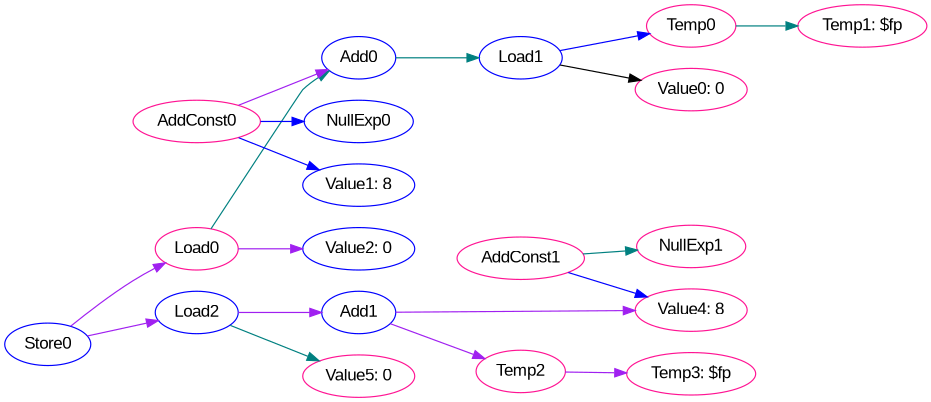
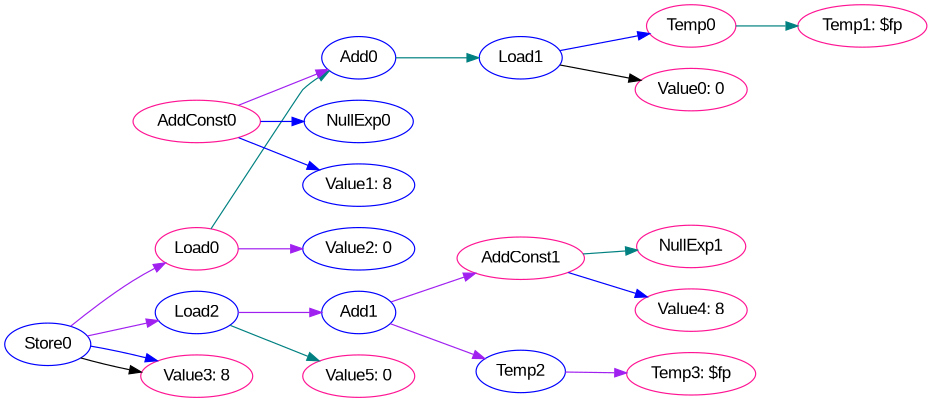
edge "Add1" -> "Value4: 8": now "Add1" -> "AddConst1"
node "Temp2": color deeppink -> blue
node "Value3: 8": added
